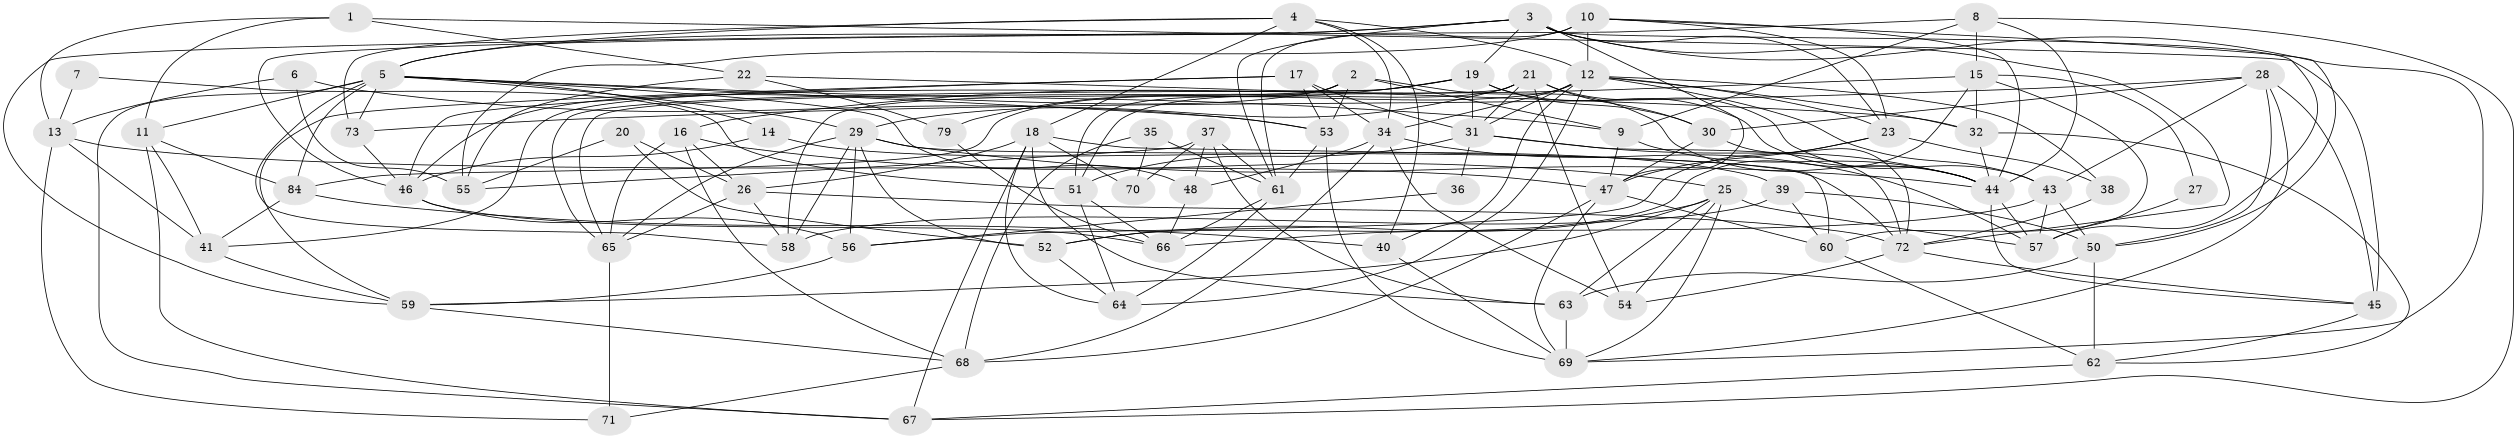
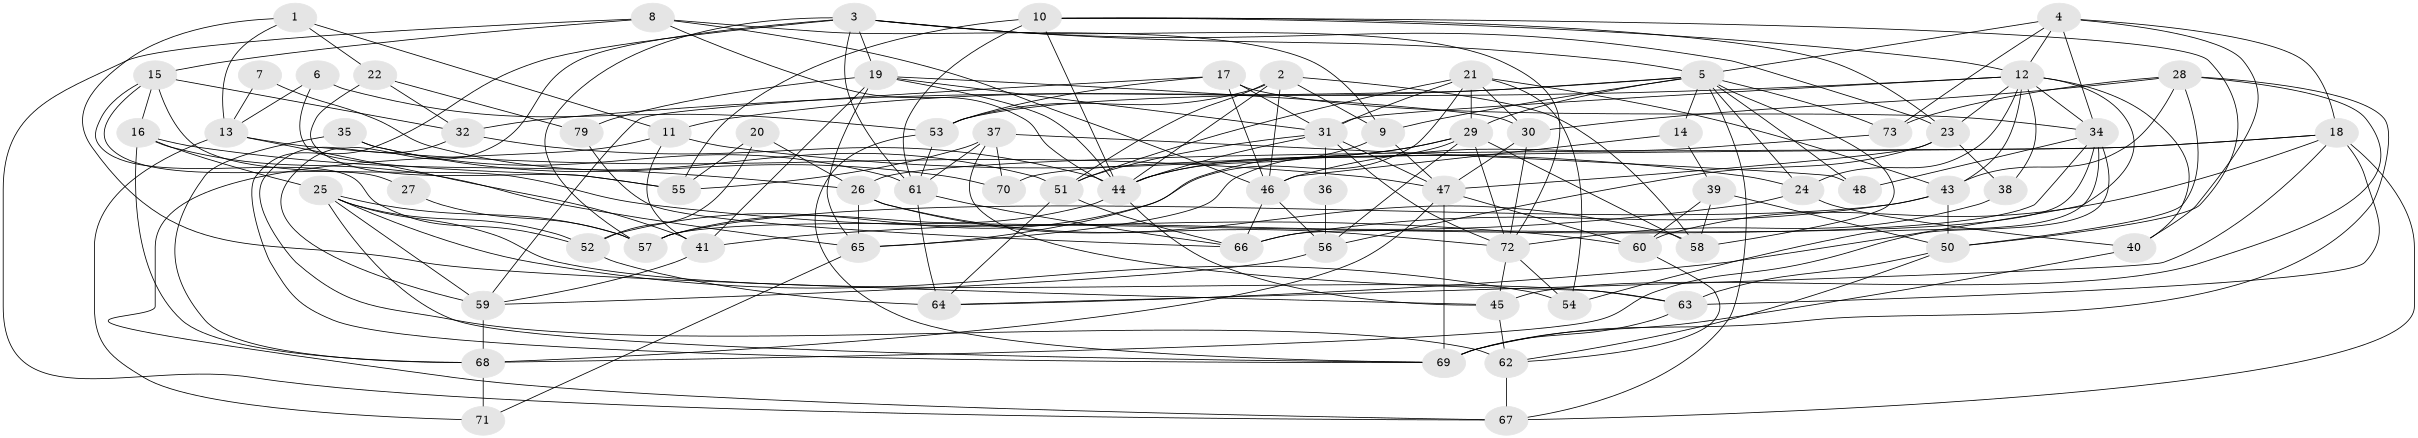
edge "3" -- "47": now "31" -- "47"
node "84": label "84" -> "24"
edge "48" -- "66": now "34" -- "66"
